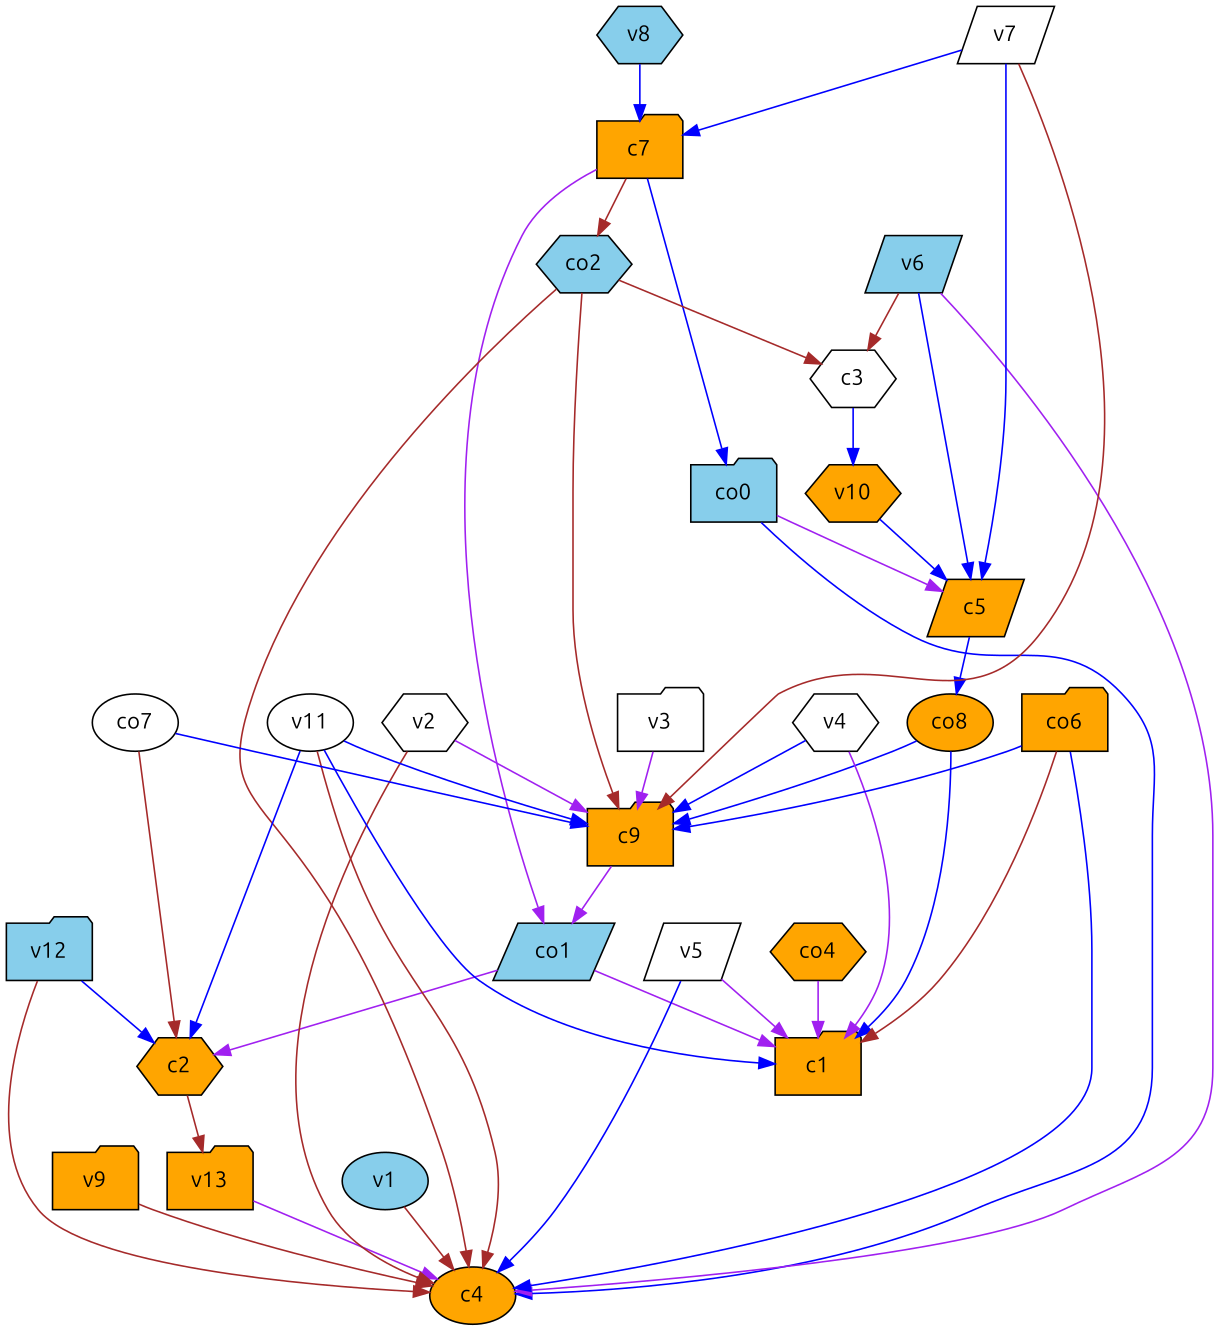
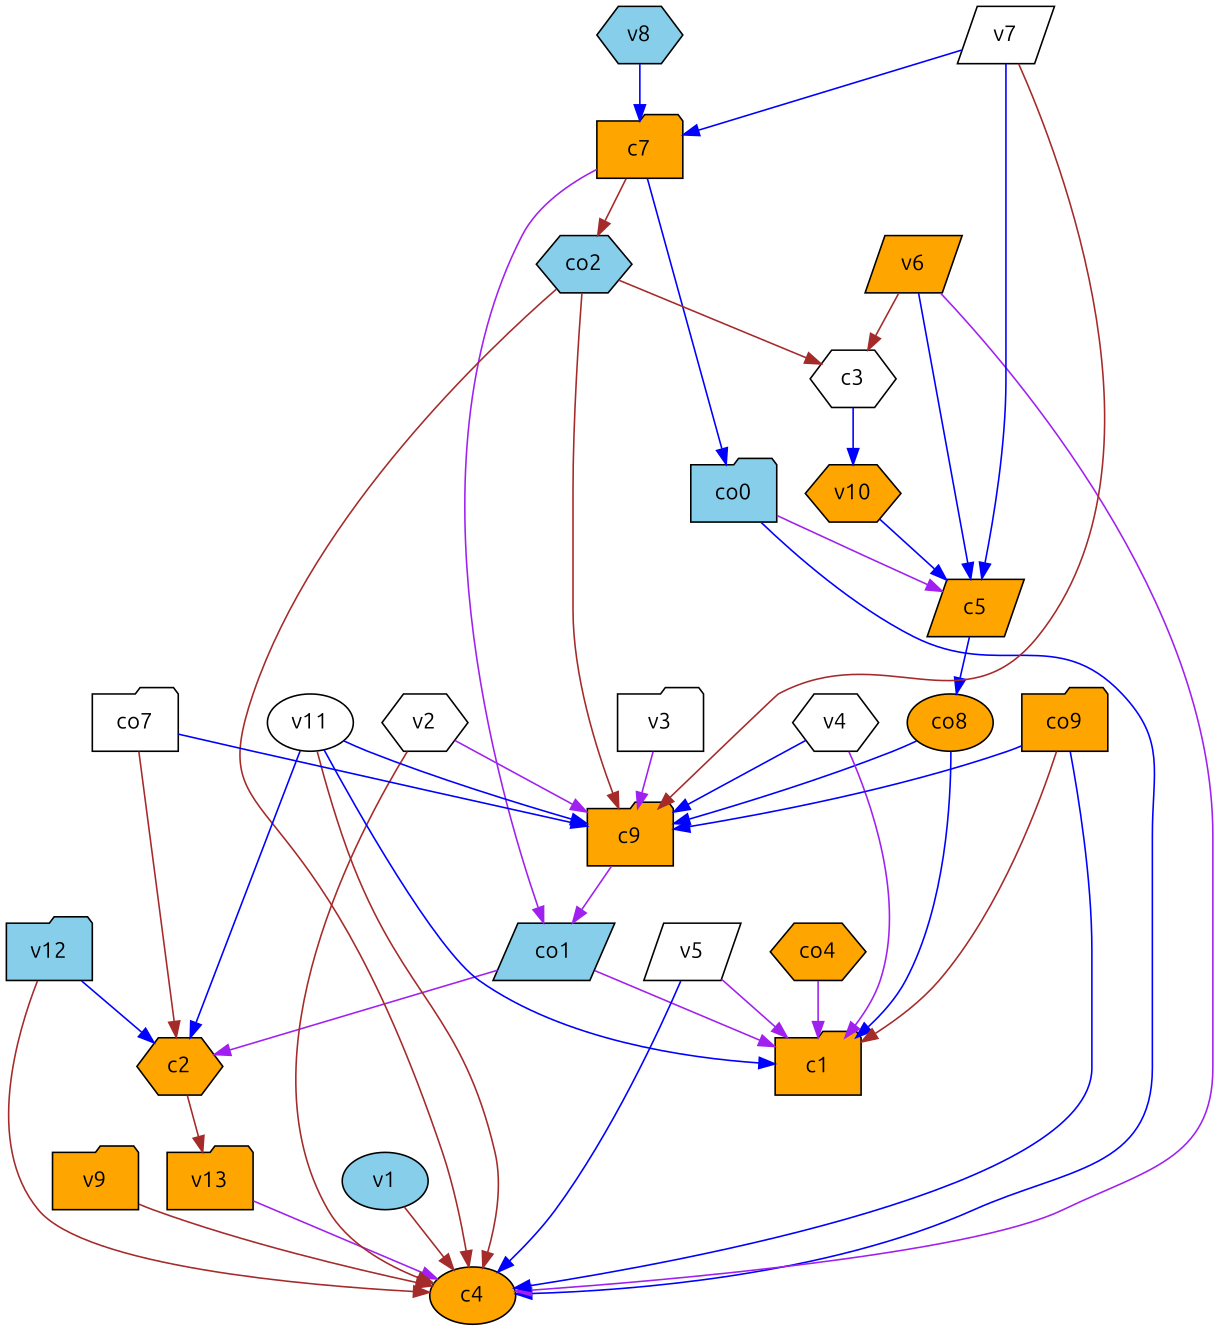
node "v6": fillcolor skyblue -> orange
node "co7": shape ellipse -> folder
node "co6": label "co6" -> "co9"
